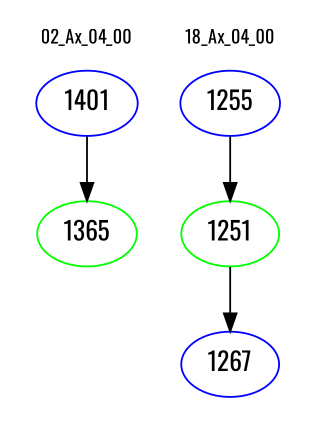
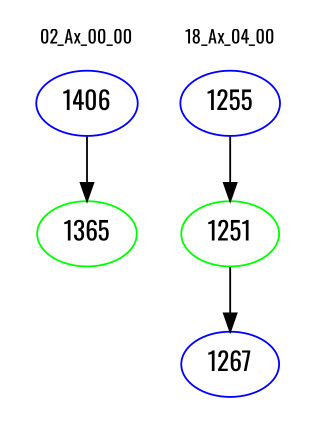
cluster "02_Ax_04_00": label "02_Ax_04_00" -> "02_Ax_00_00"
node "1401": label "1401" -> "1406"
